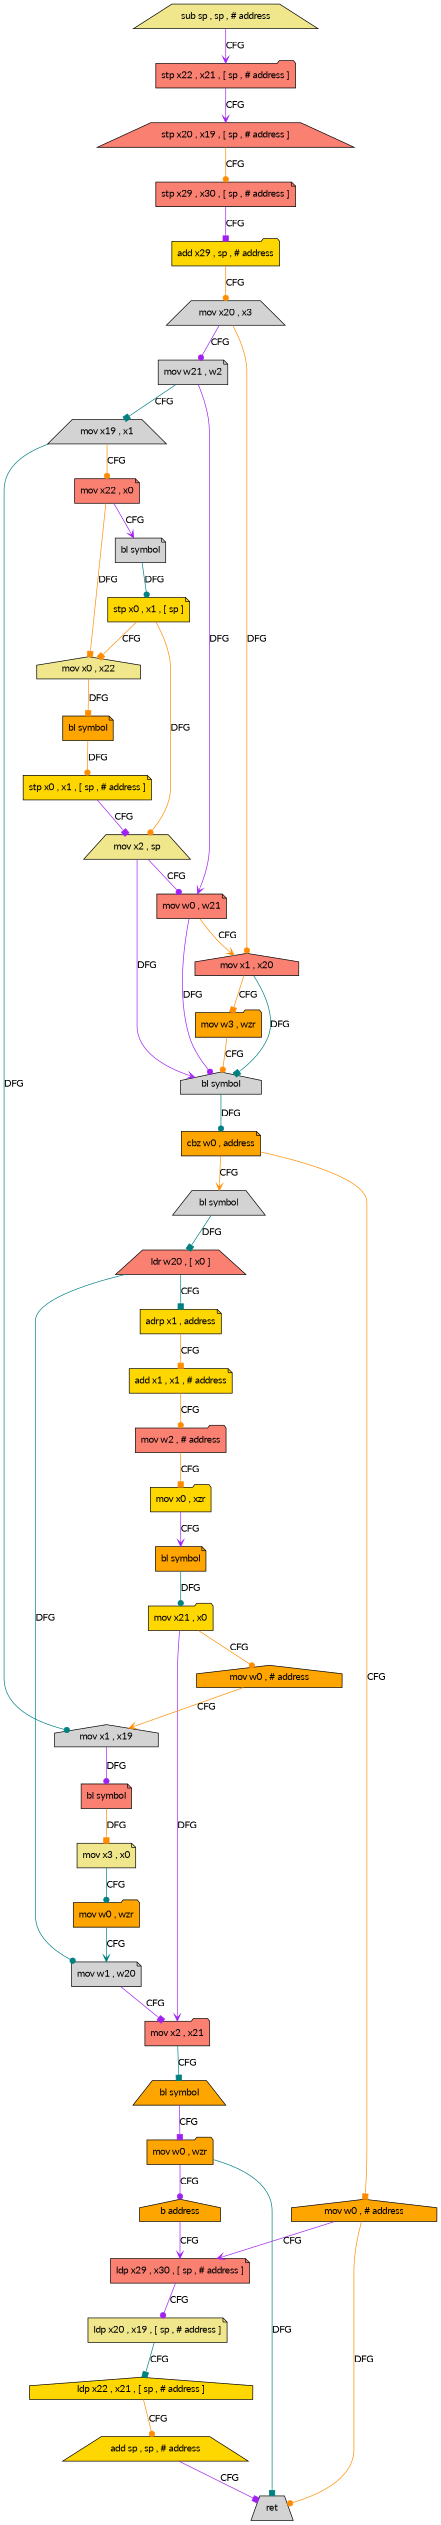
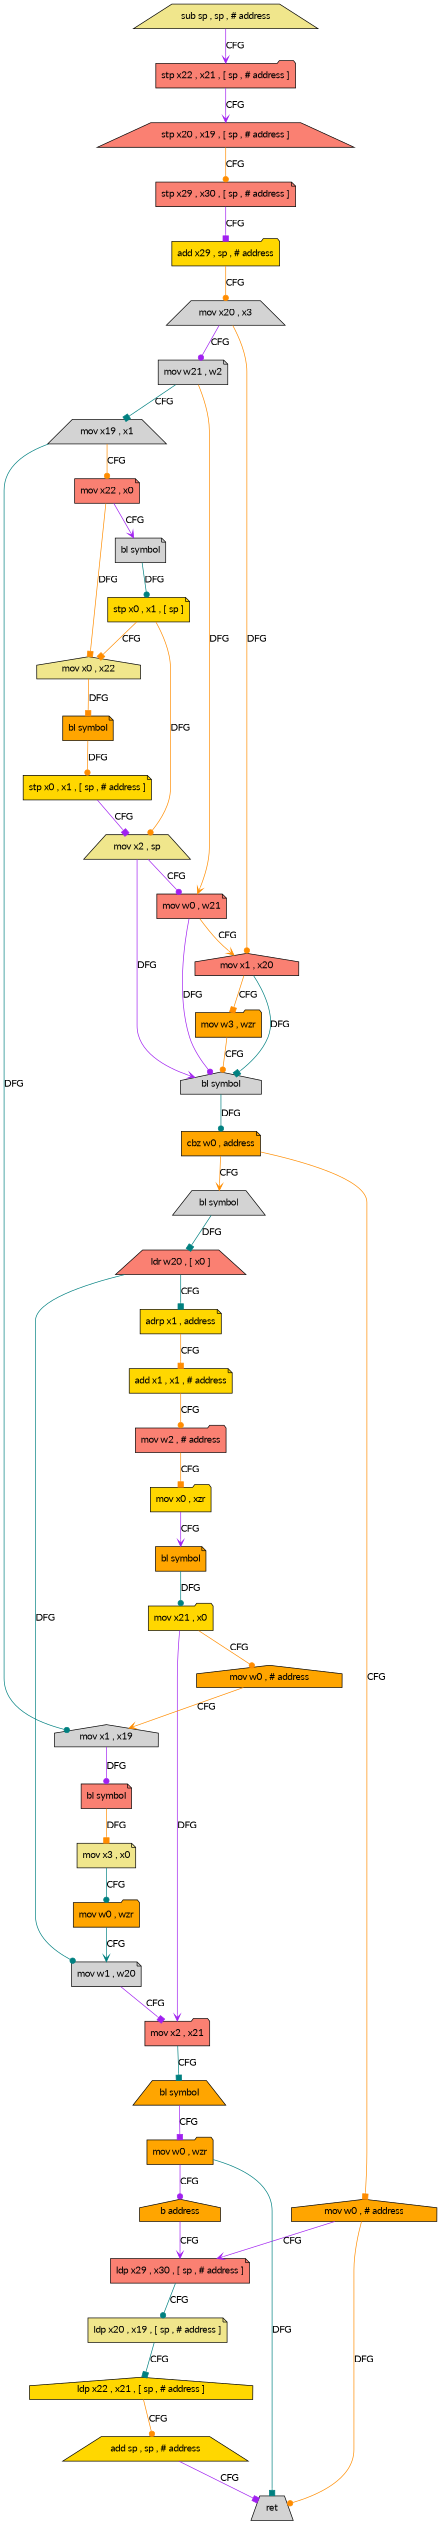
edge "mov w21 , w2" -> "mov w0 , w21": color purple -> darkorange
edge "ldp x29 , x30 , [ sp , # address ]" -> "ldp x20 , x19 , [ sp , # address ]": color purple -> teal
